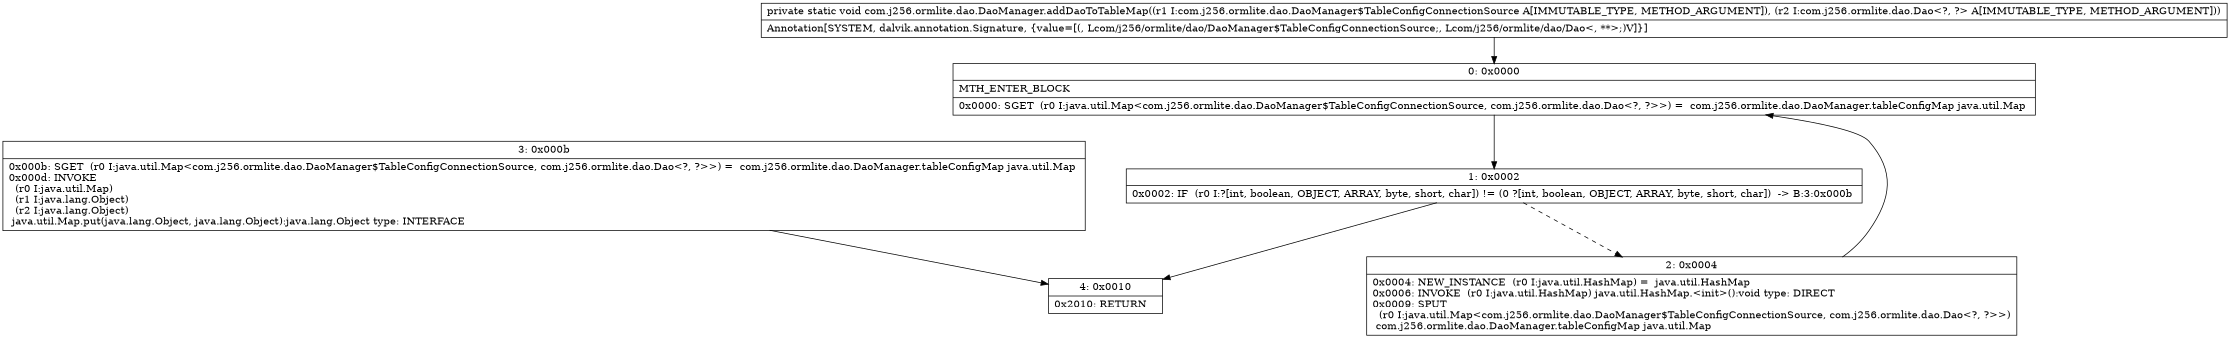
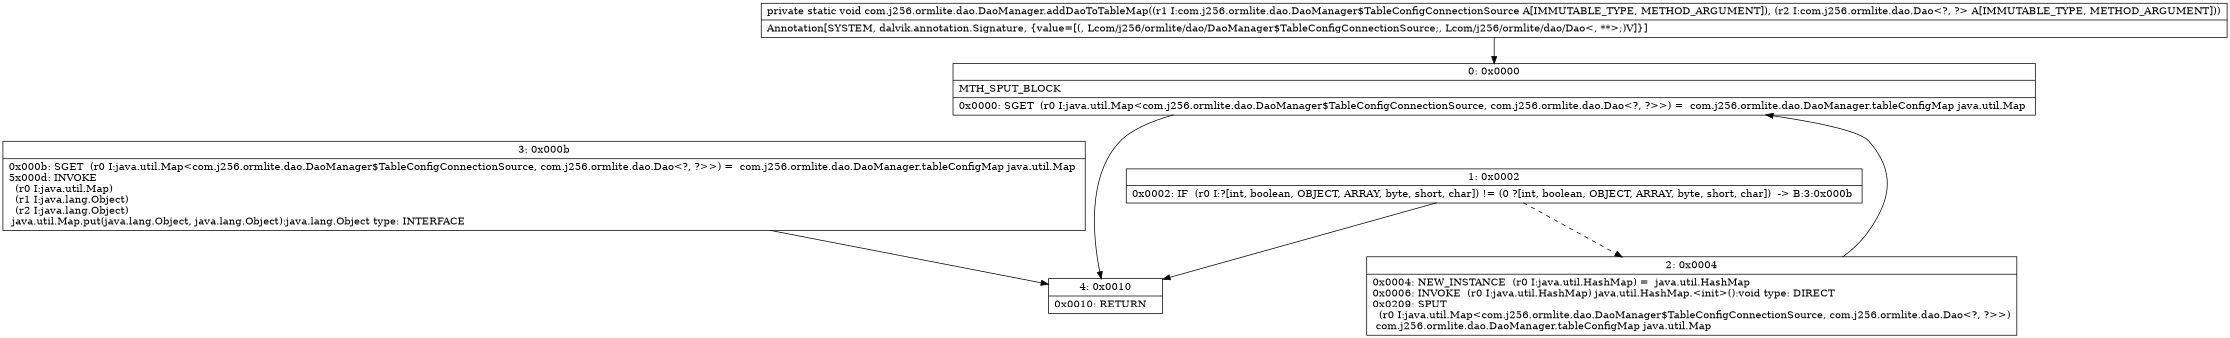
node "0: 0x0000": text "MTH_ENTER_BLOCK" -> "MTH_SPUT_BLOCK"
edge "0: 0x0000" -> "1: 0x0002": now "0: 0x0000" -> "4: 0x0010"
node "3: 0x000b": text "0x000d: INVOKE" -> "5x000d: INVOKE"
node "4: 0x0010": text "0x2010: RETURN" -> "0x0010: RETURN"
node "2: 0x0004": text "0x0009: SPUT" -> "0x0209: SPUT"
